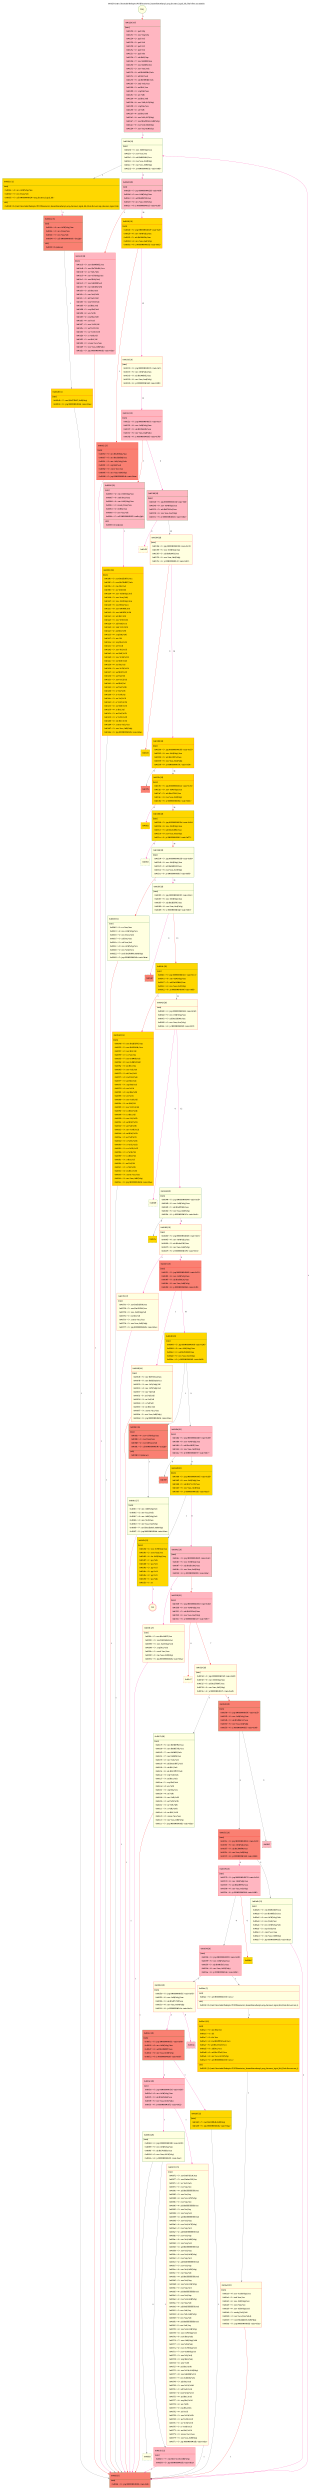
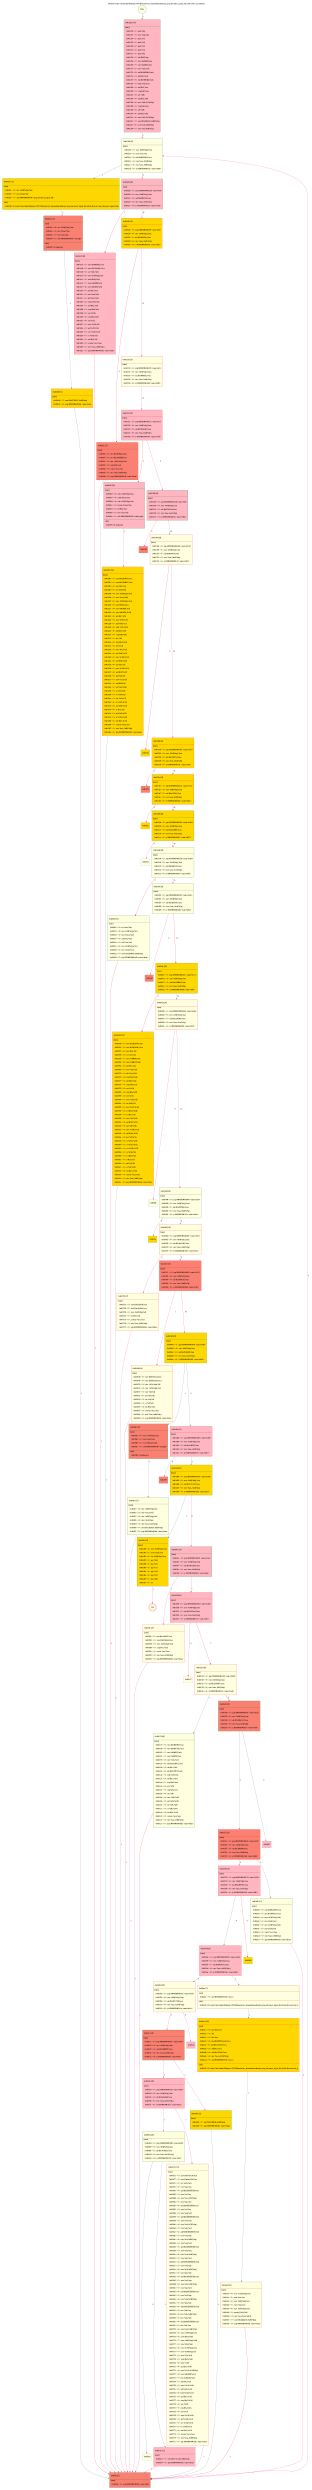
node "0x401d52": fillcolor lightyellow -> salmon
